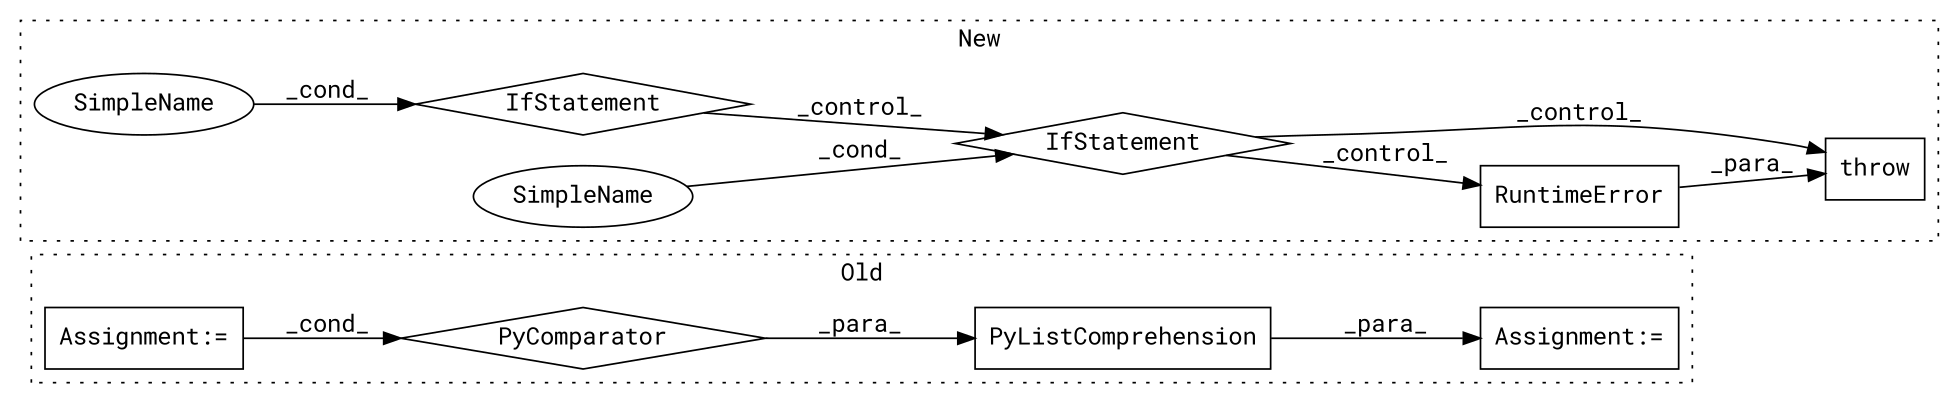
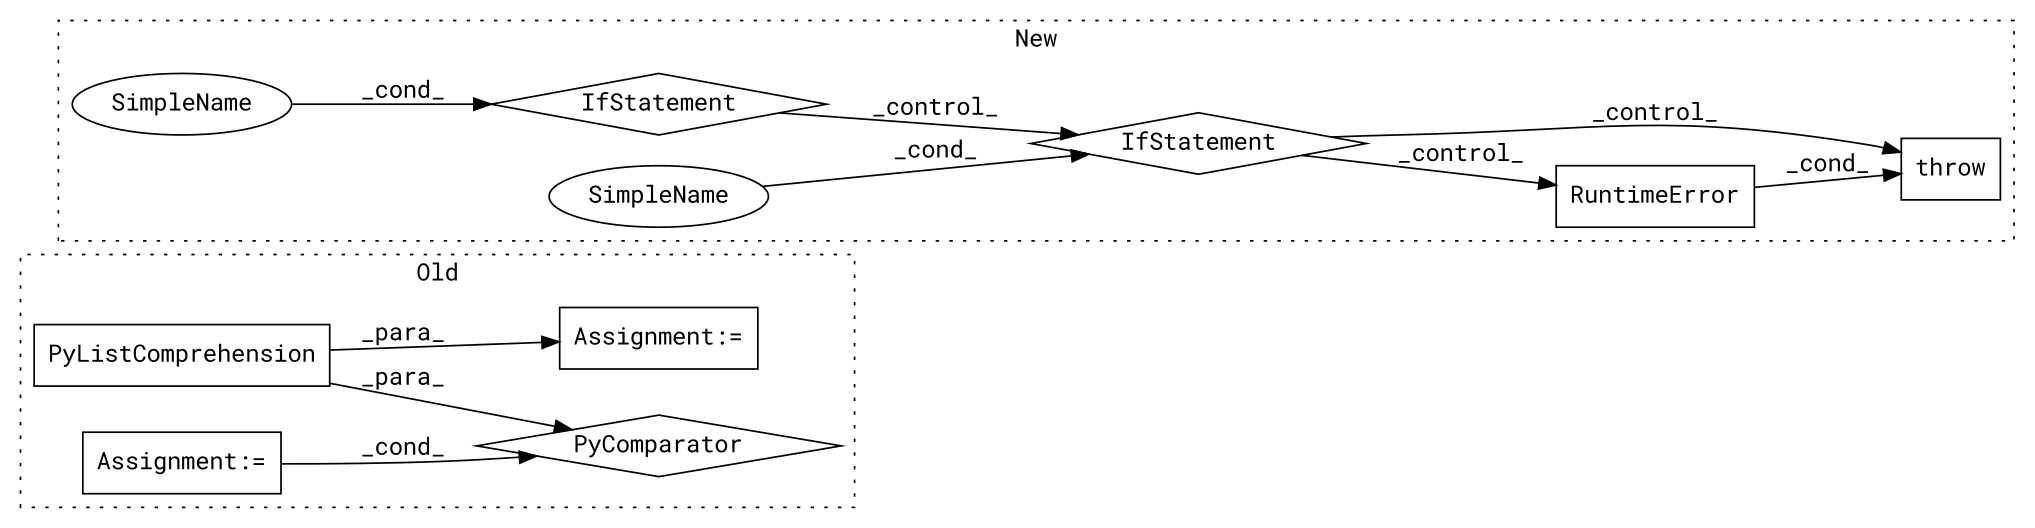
edge "RuntimeError" -> "throw": label "_para_" -> "_cond_"
edge "PyComparator" -> "PyListComprehension": reversed
